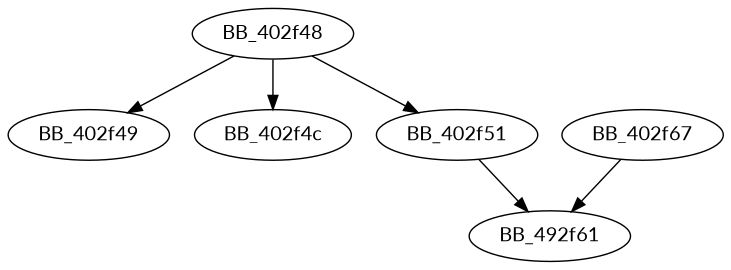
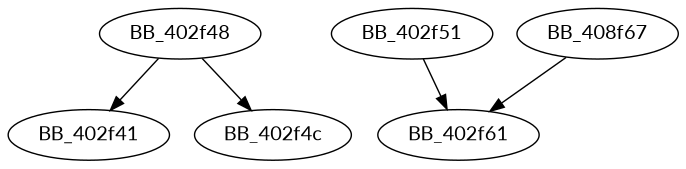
edge "BB_402f48" -> "BB_402f51": removed
node "BB_402f49": label "BB_402f49" -> "BB_402f41"
node "BB_402f67": label "BB_402f67" -> "BB_408f67"
node "BB_492f61": label "BB_492f61" -> "BB_402f61"
